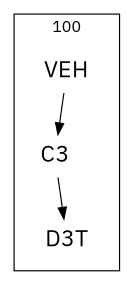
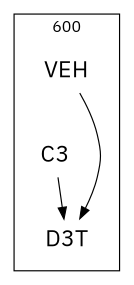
cluster "100": label "100" -> "600"
edge "VEH" -> "C3": now "VEH" -> "D3T"
